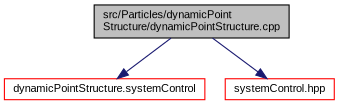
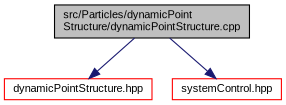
node "dynamicPointStructure.systemControl": label "dynamicPointStructure.systemControl" -> "dynamicPointStructure.hpp"
